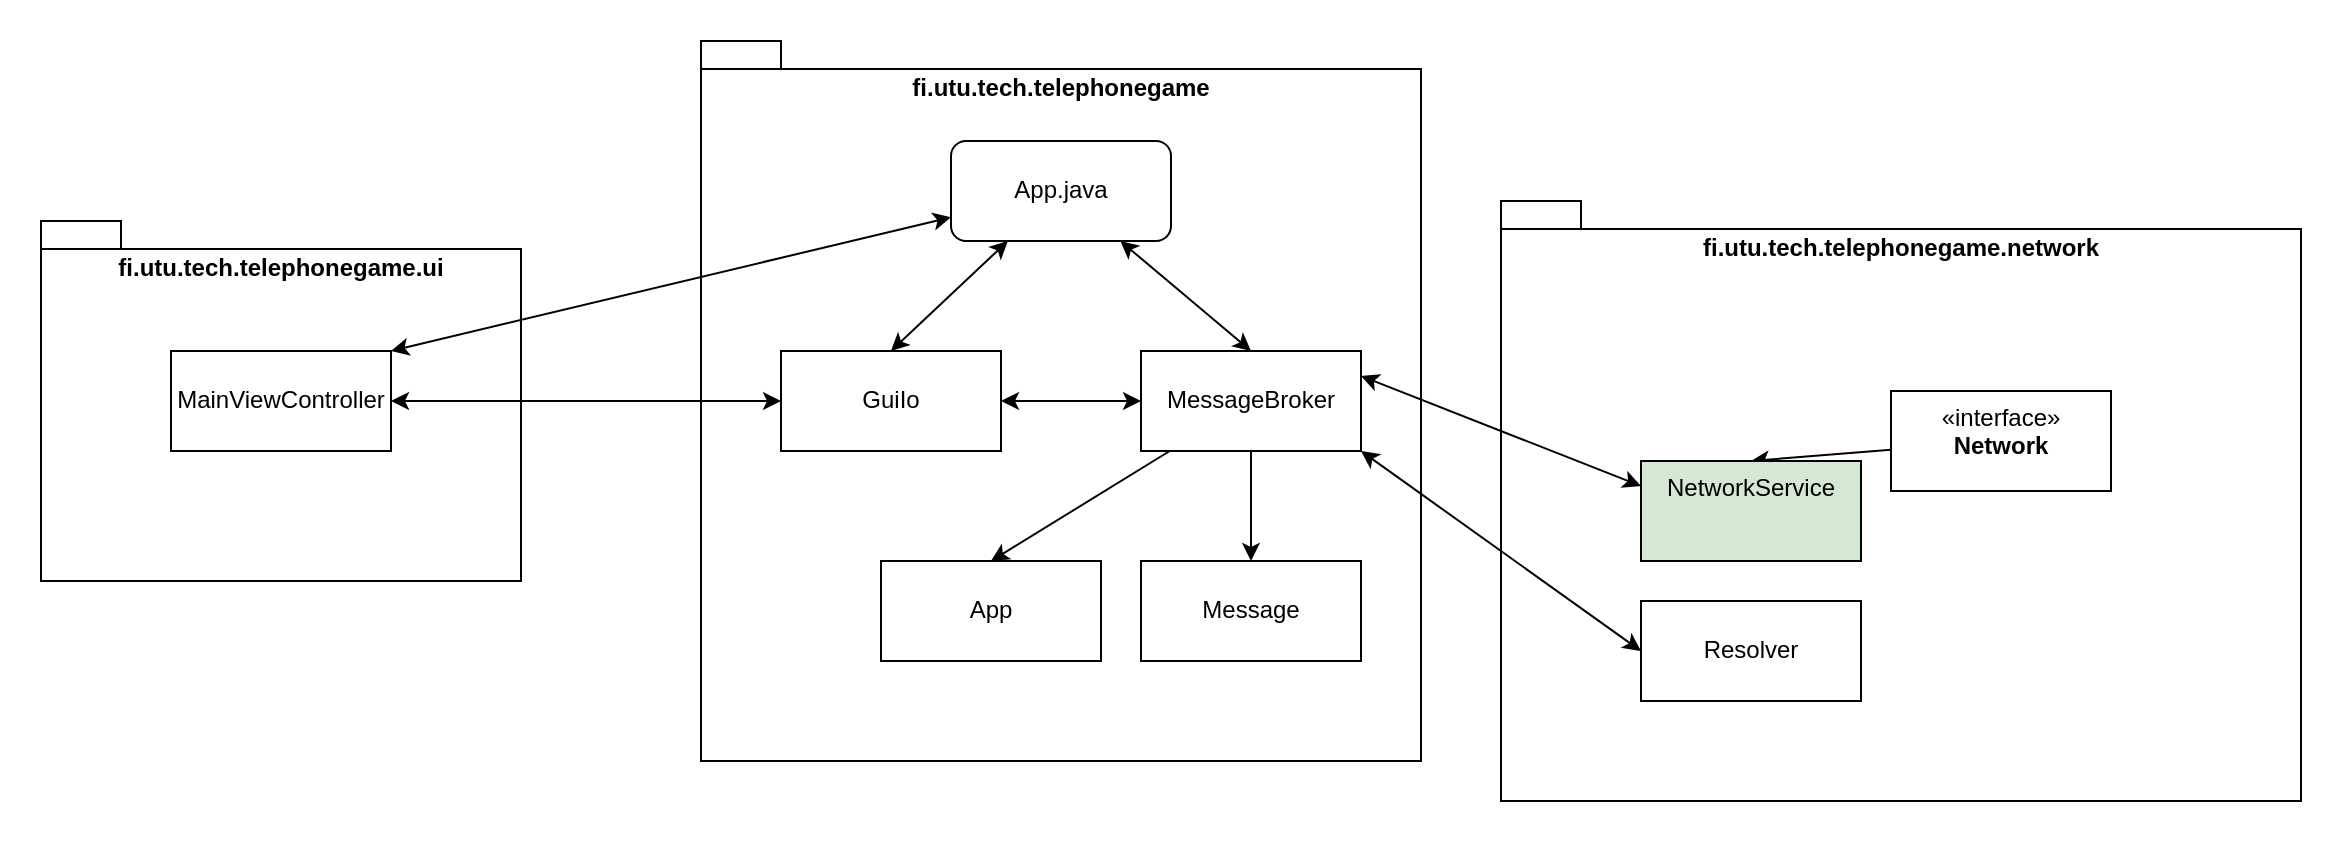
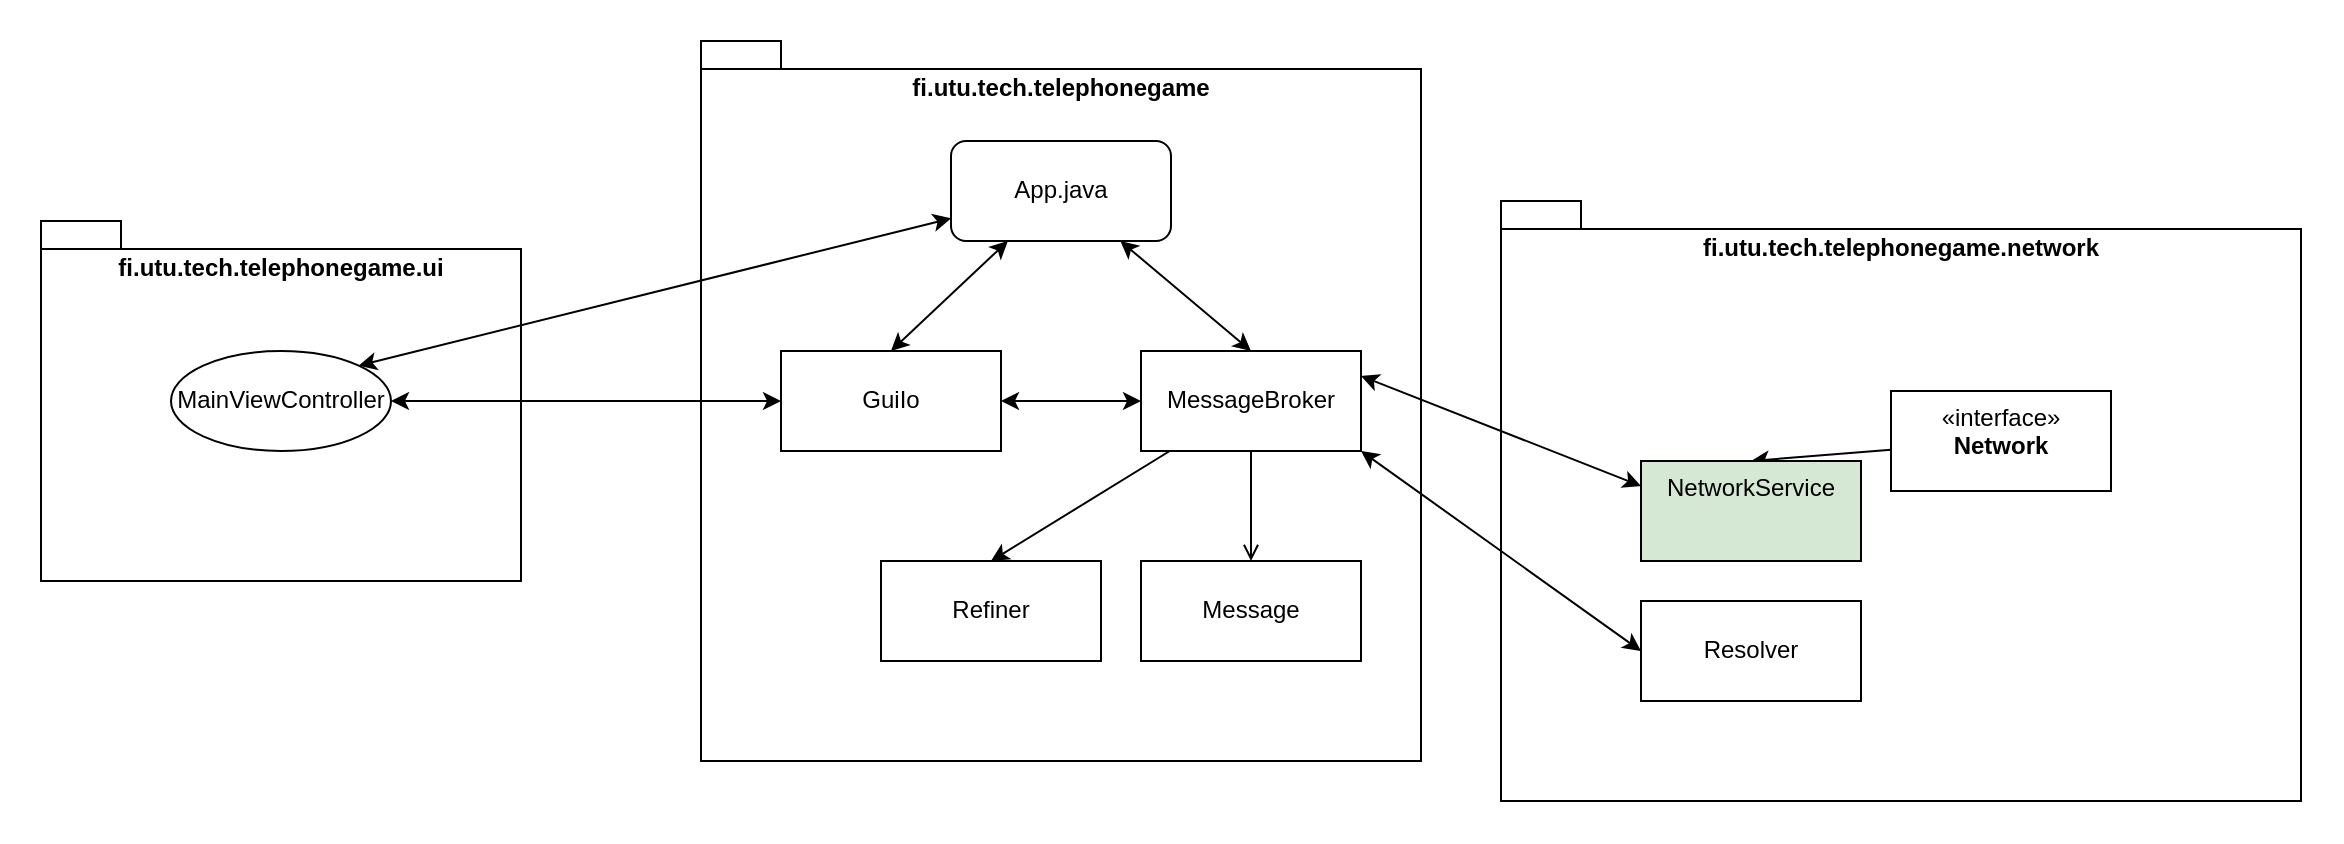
node "MainViewController": shape rectangle -> ellipse
edge "MessageBroker" -> "Message": arrowhead classic -> open
node "App": label "App" -> "Refiner"
